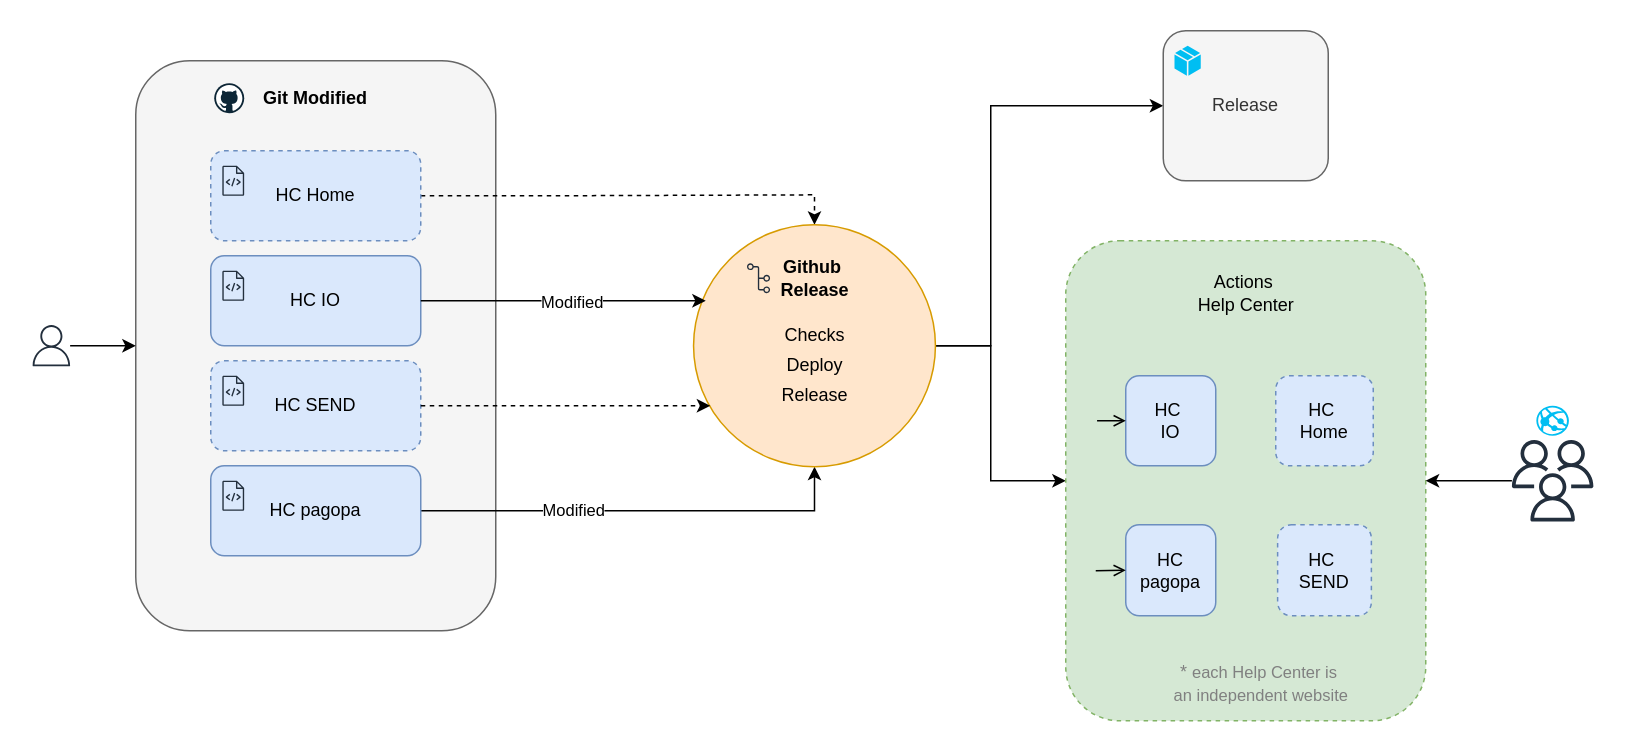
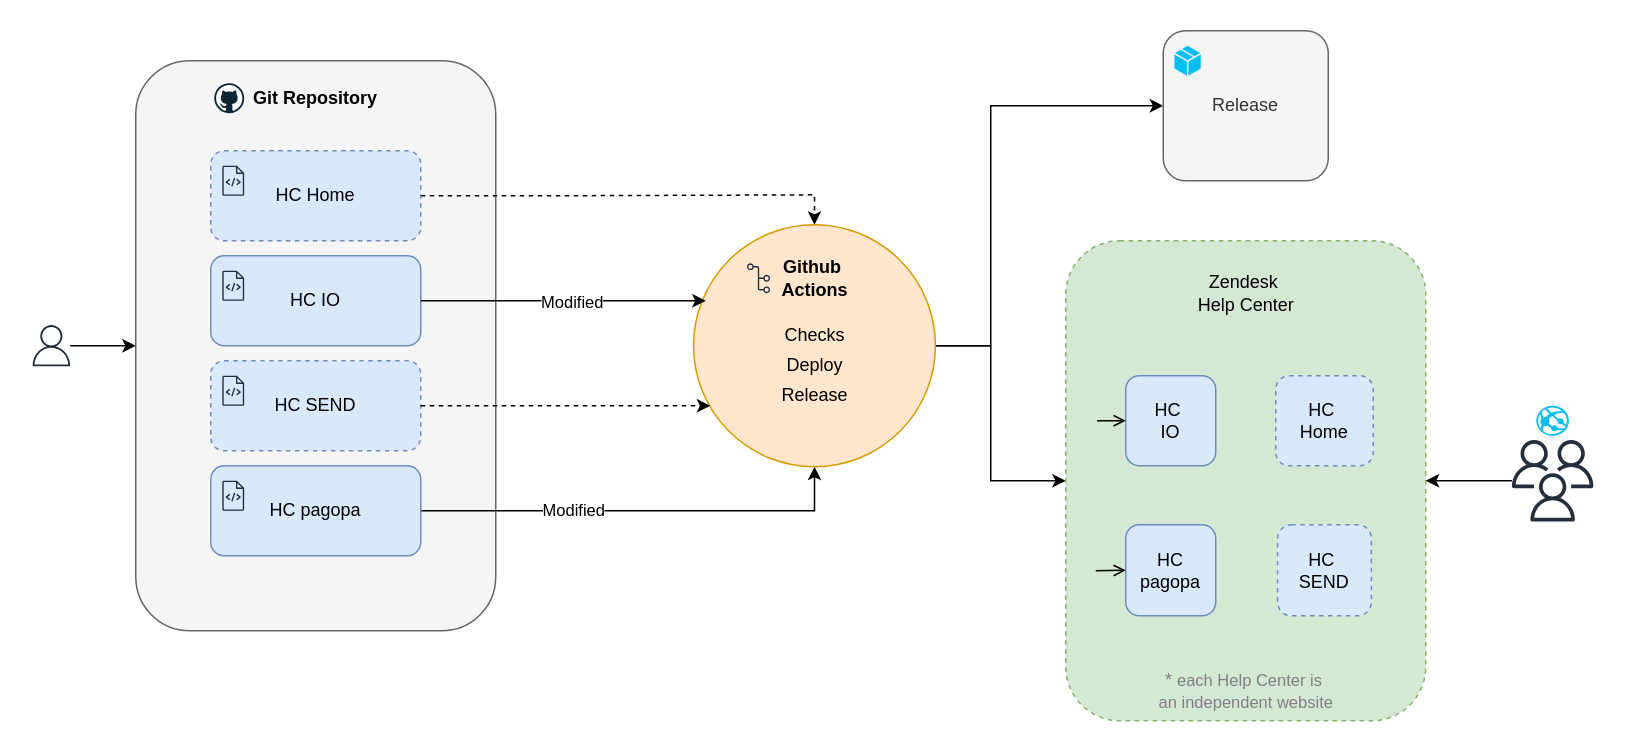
node "Git Modified": label "Git Modified" -> "Git Repository"
node "Github Release": label "Github Release" -> "Github Actions"
node "Actions Help Center": label "Actions Help Center" -> "Zendesk Help Center"
node "* each Help Center is an independent website": moved (1261, 683) -> (1246, 691)
